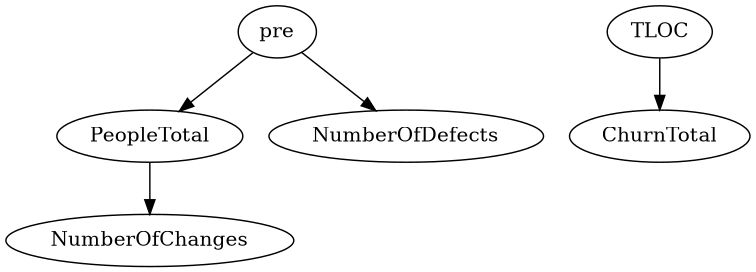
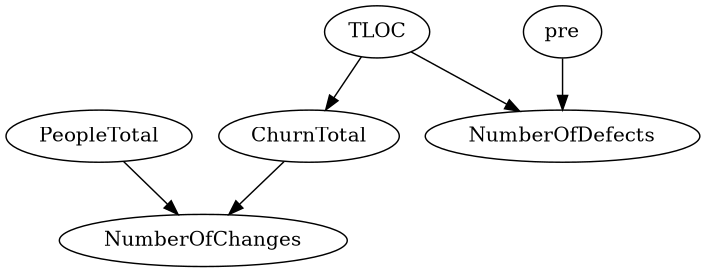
edge "pre" -> "PeopleTotal": removed
edge "TLOC" -> "NumberOfDefects": added
edge "ChurnTotal" -> "NumberOfChanges": added
